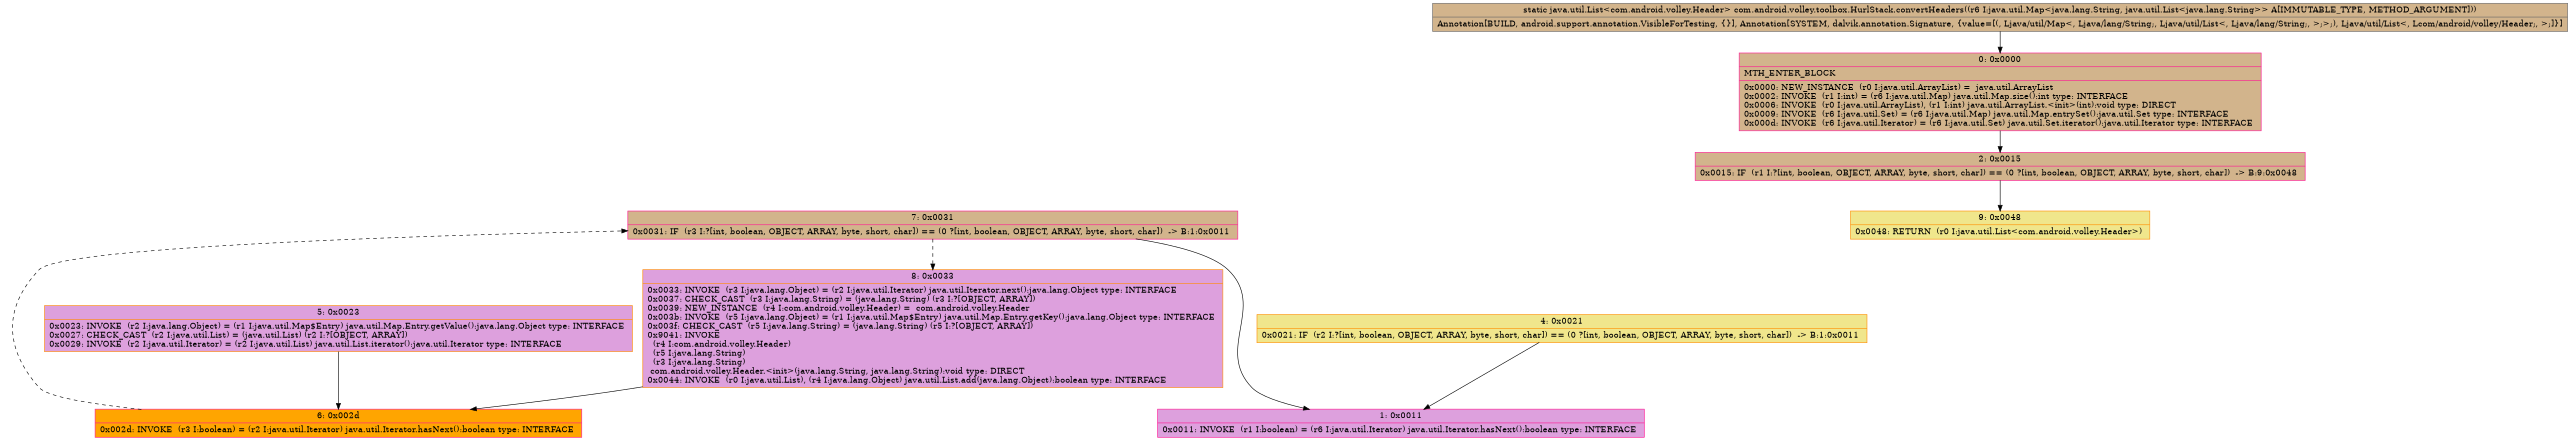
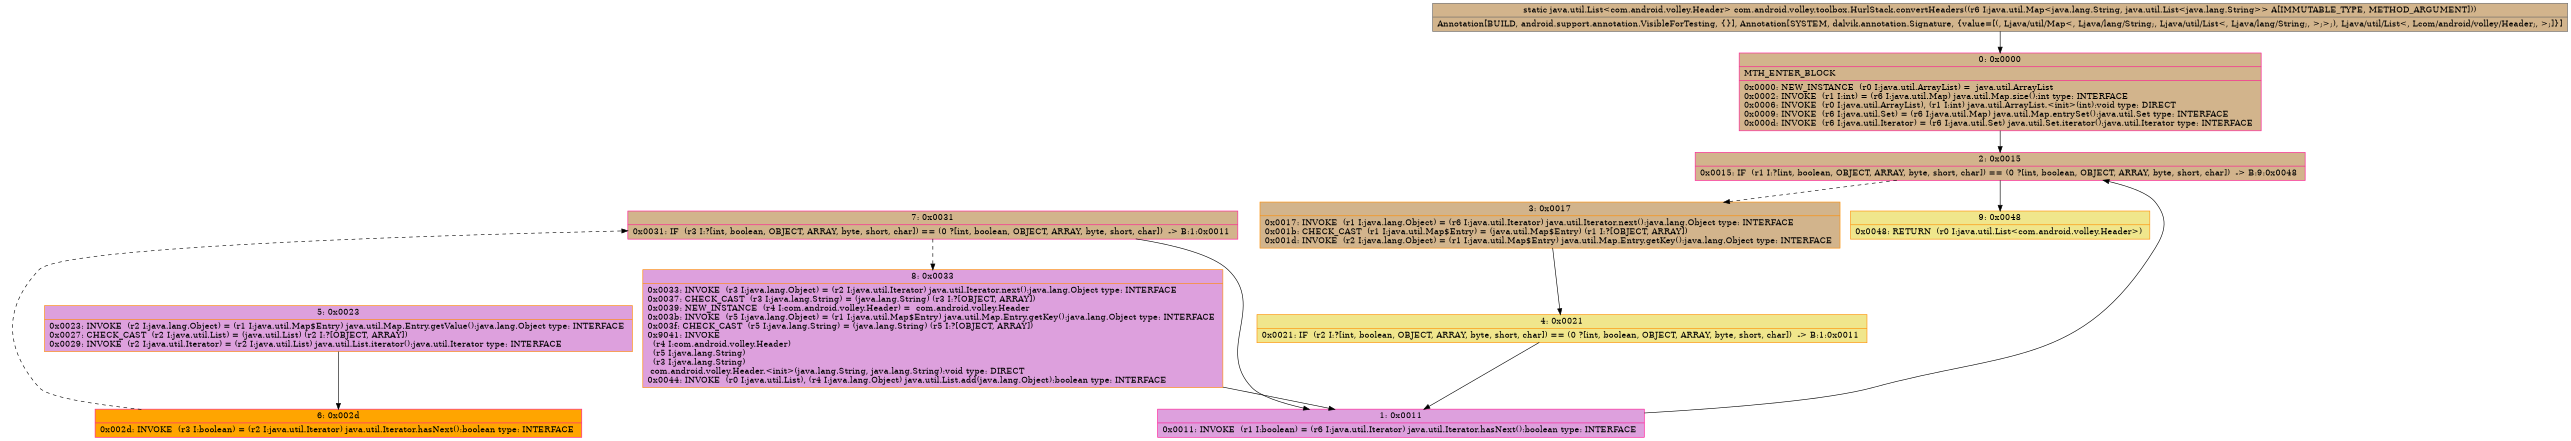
node "3: 0x0017": added
edge "1: 0x0011" -> "2: 0x0015": added
edge "8: 0x0033" -> "6: 0x002d": now "8: 0x0033" -> "1: 0x0011"
